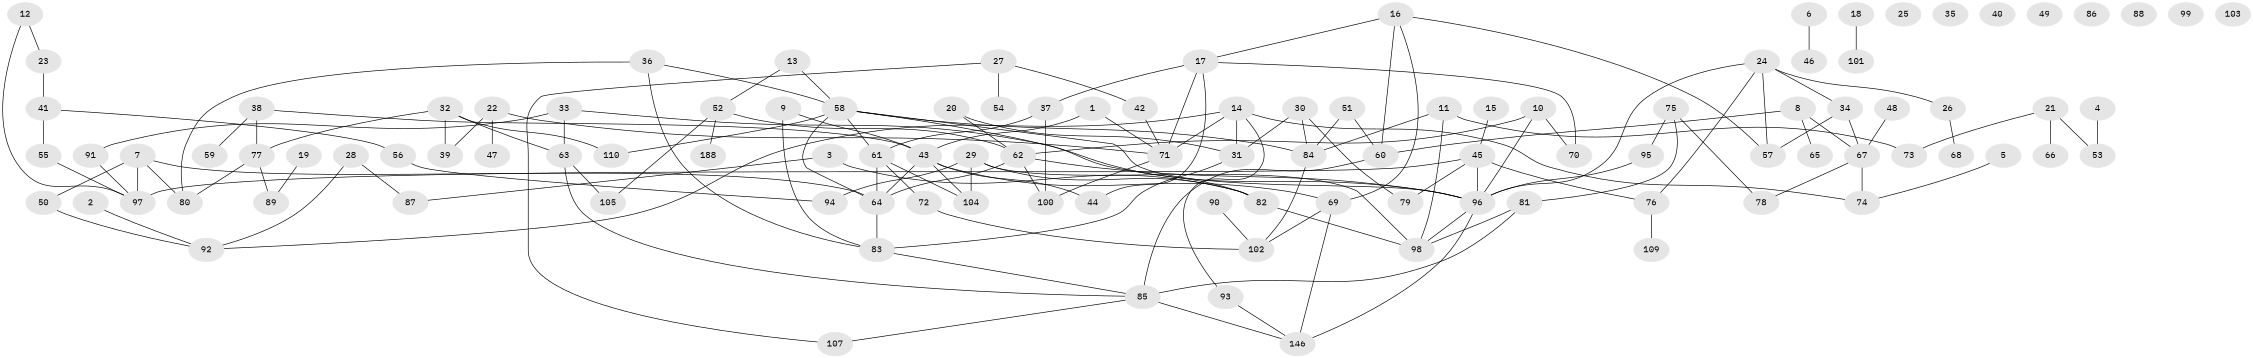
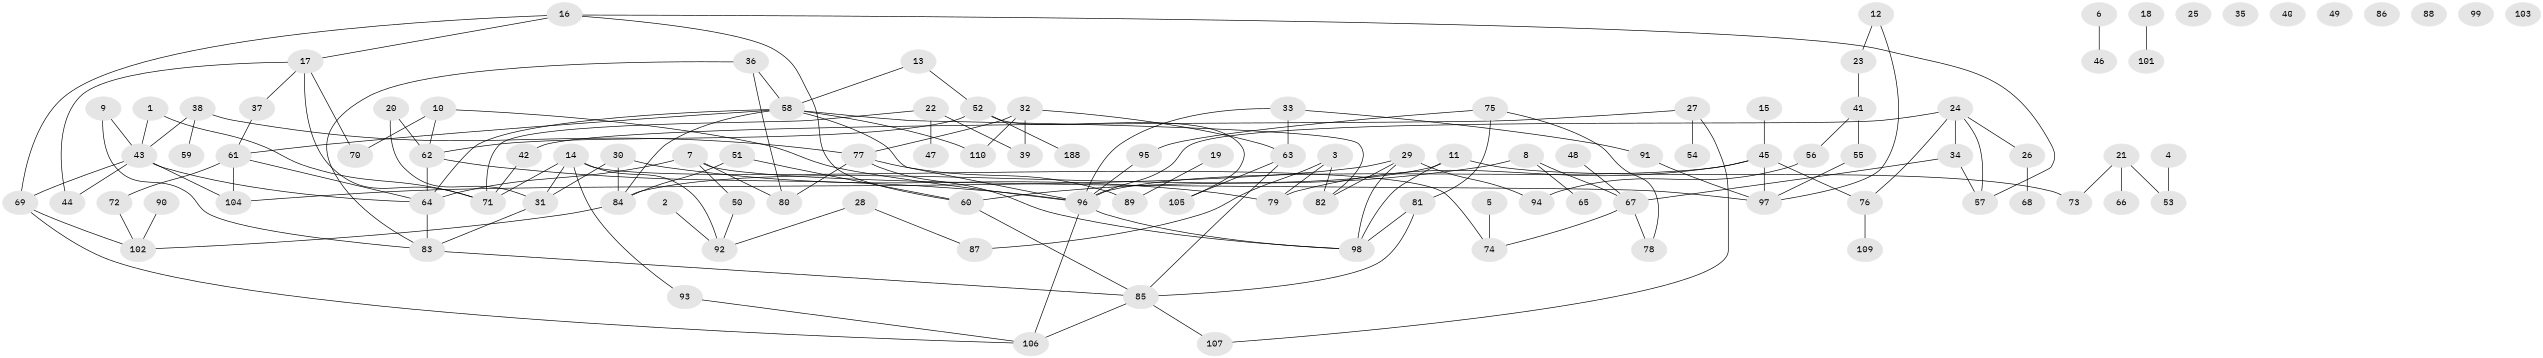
edge "3" -- "79": added
node "100": removed
edge "82" -- "98": now "77" -- "98"
node "146": label "146" -> "106"
